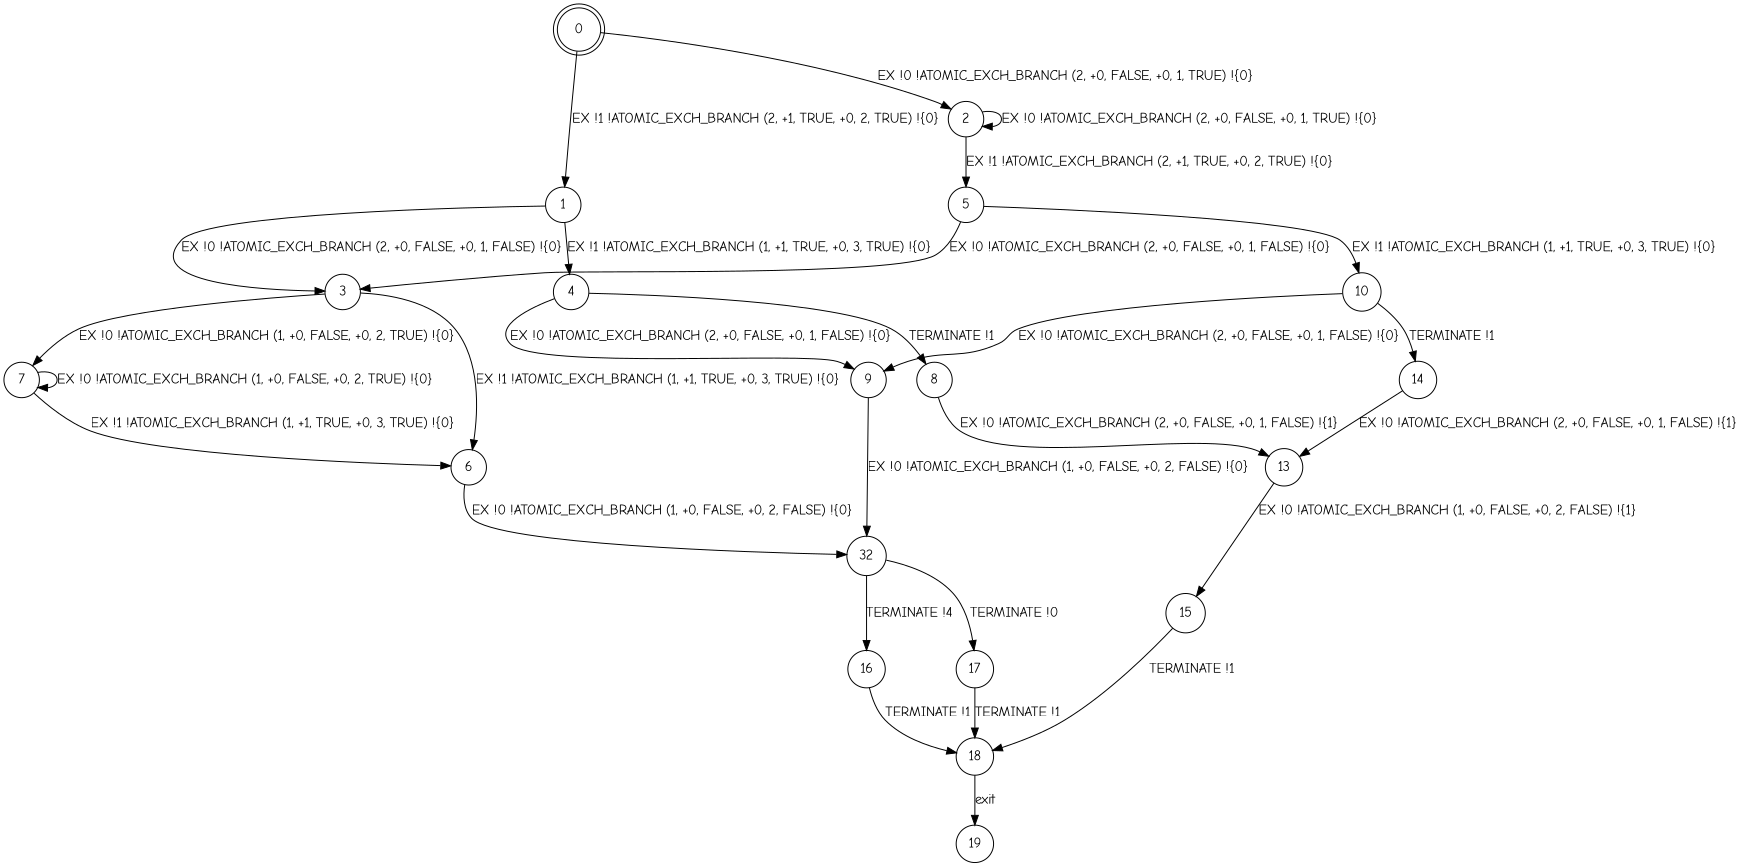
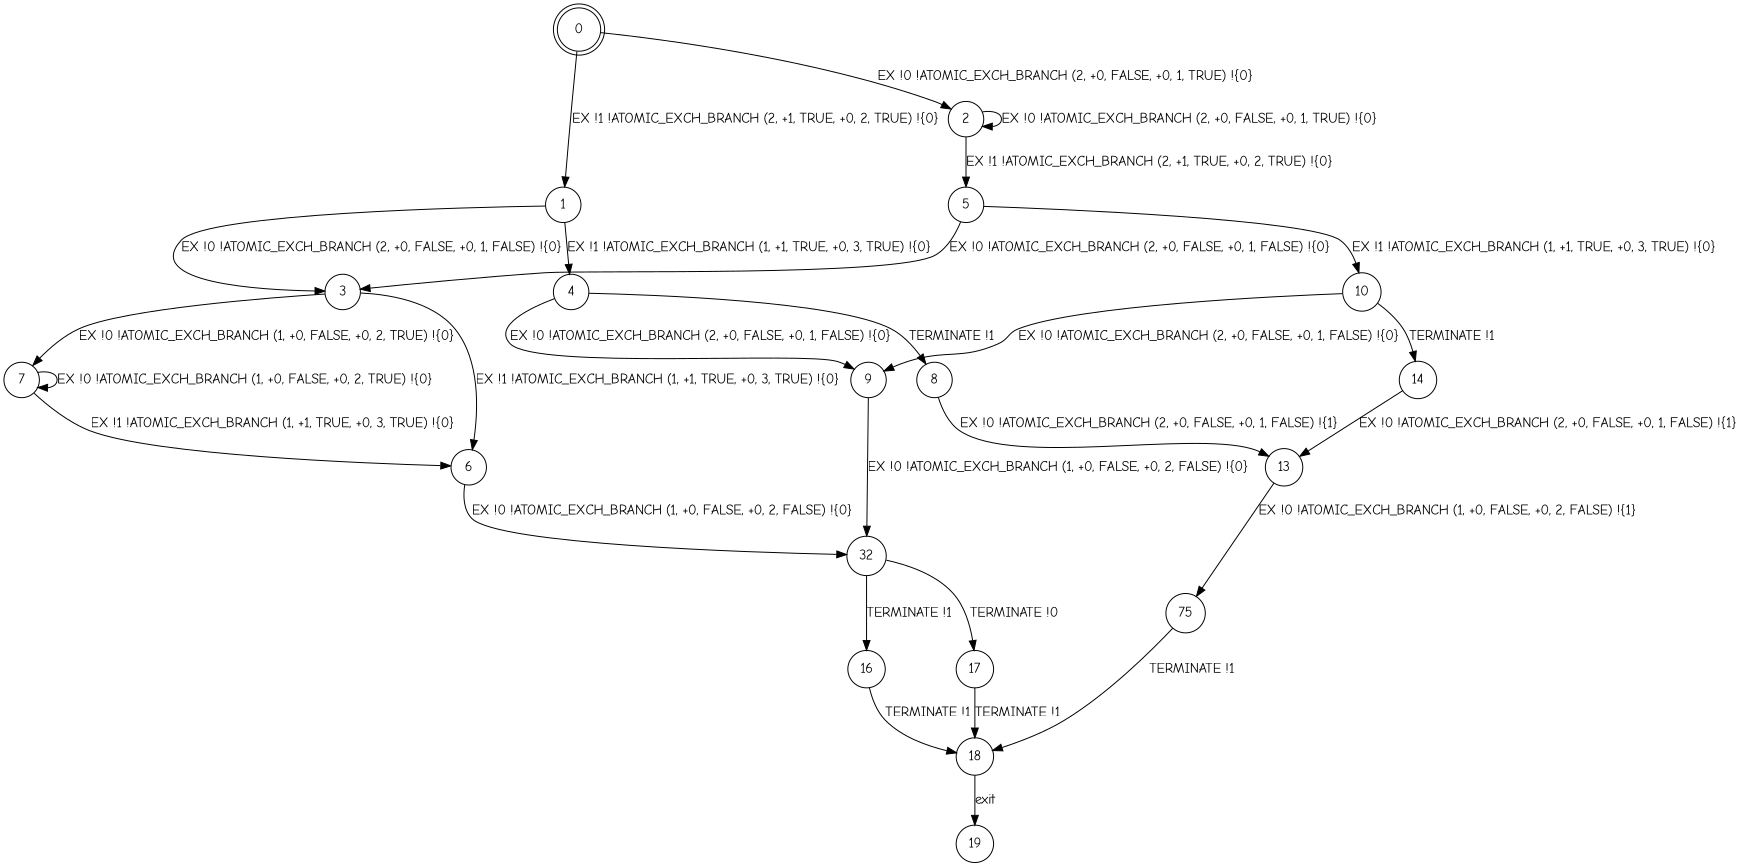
edge "32" -> "16": label "TERMINATE !4" -> "TERMINATE !1"
node "15": label "15" -> "75"
